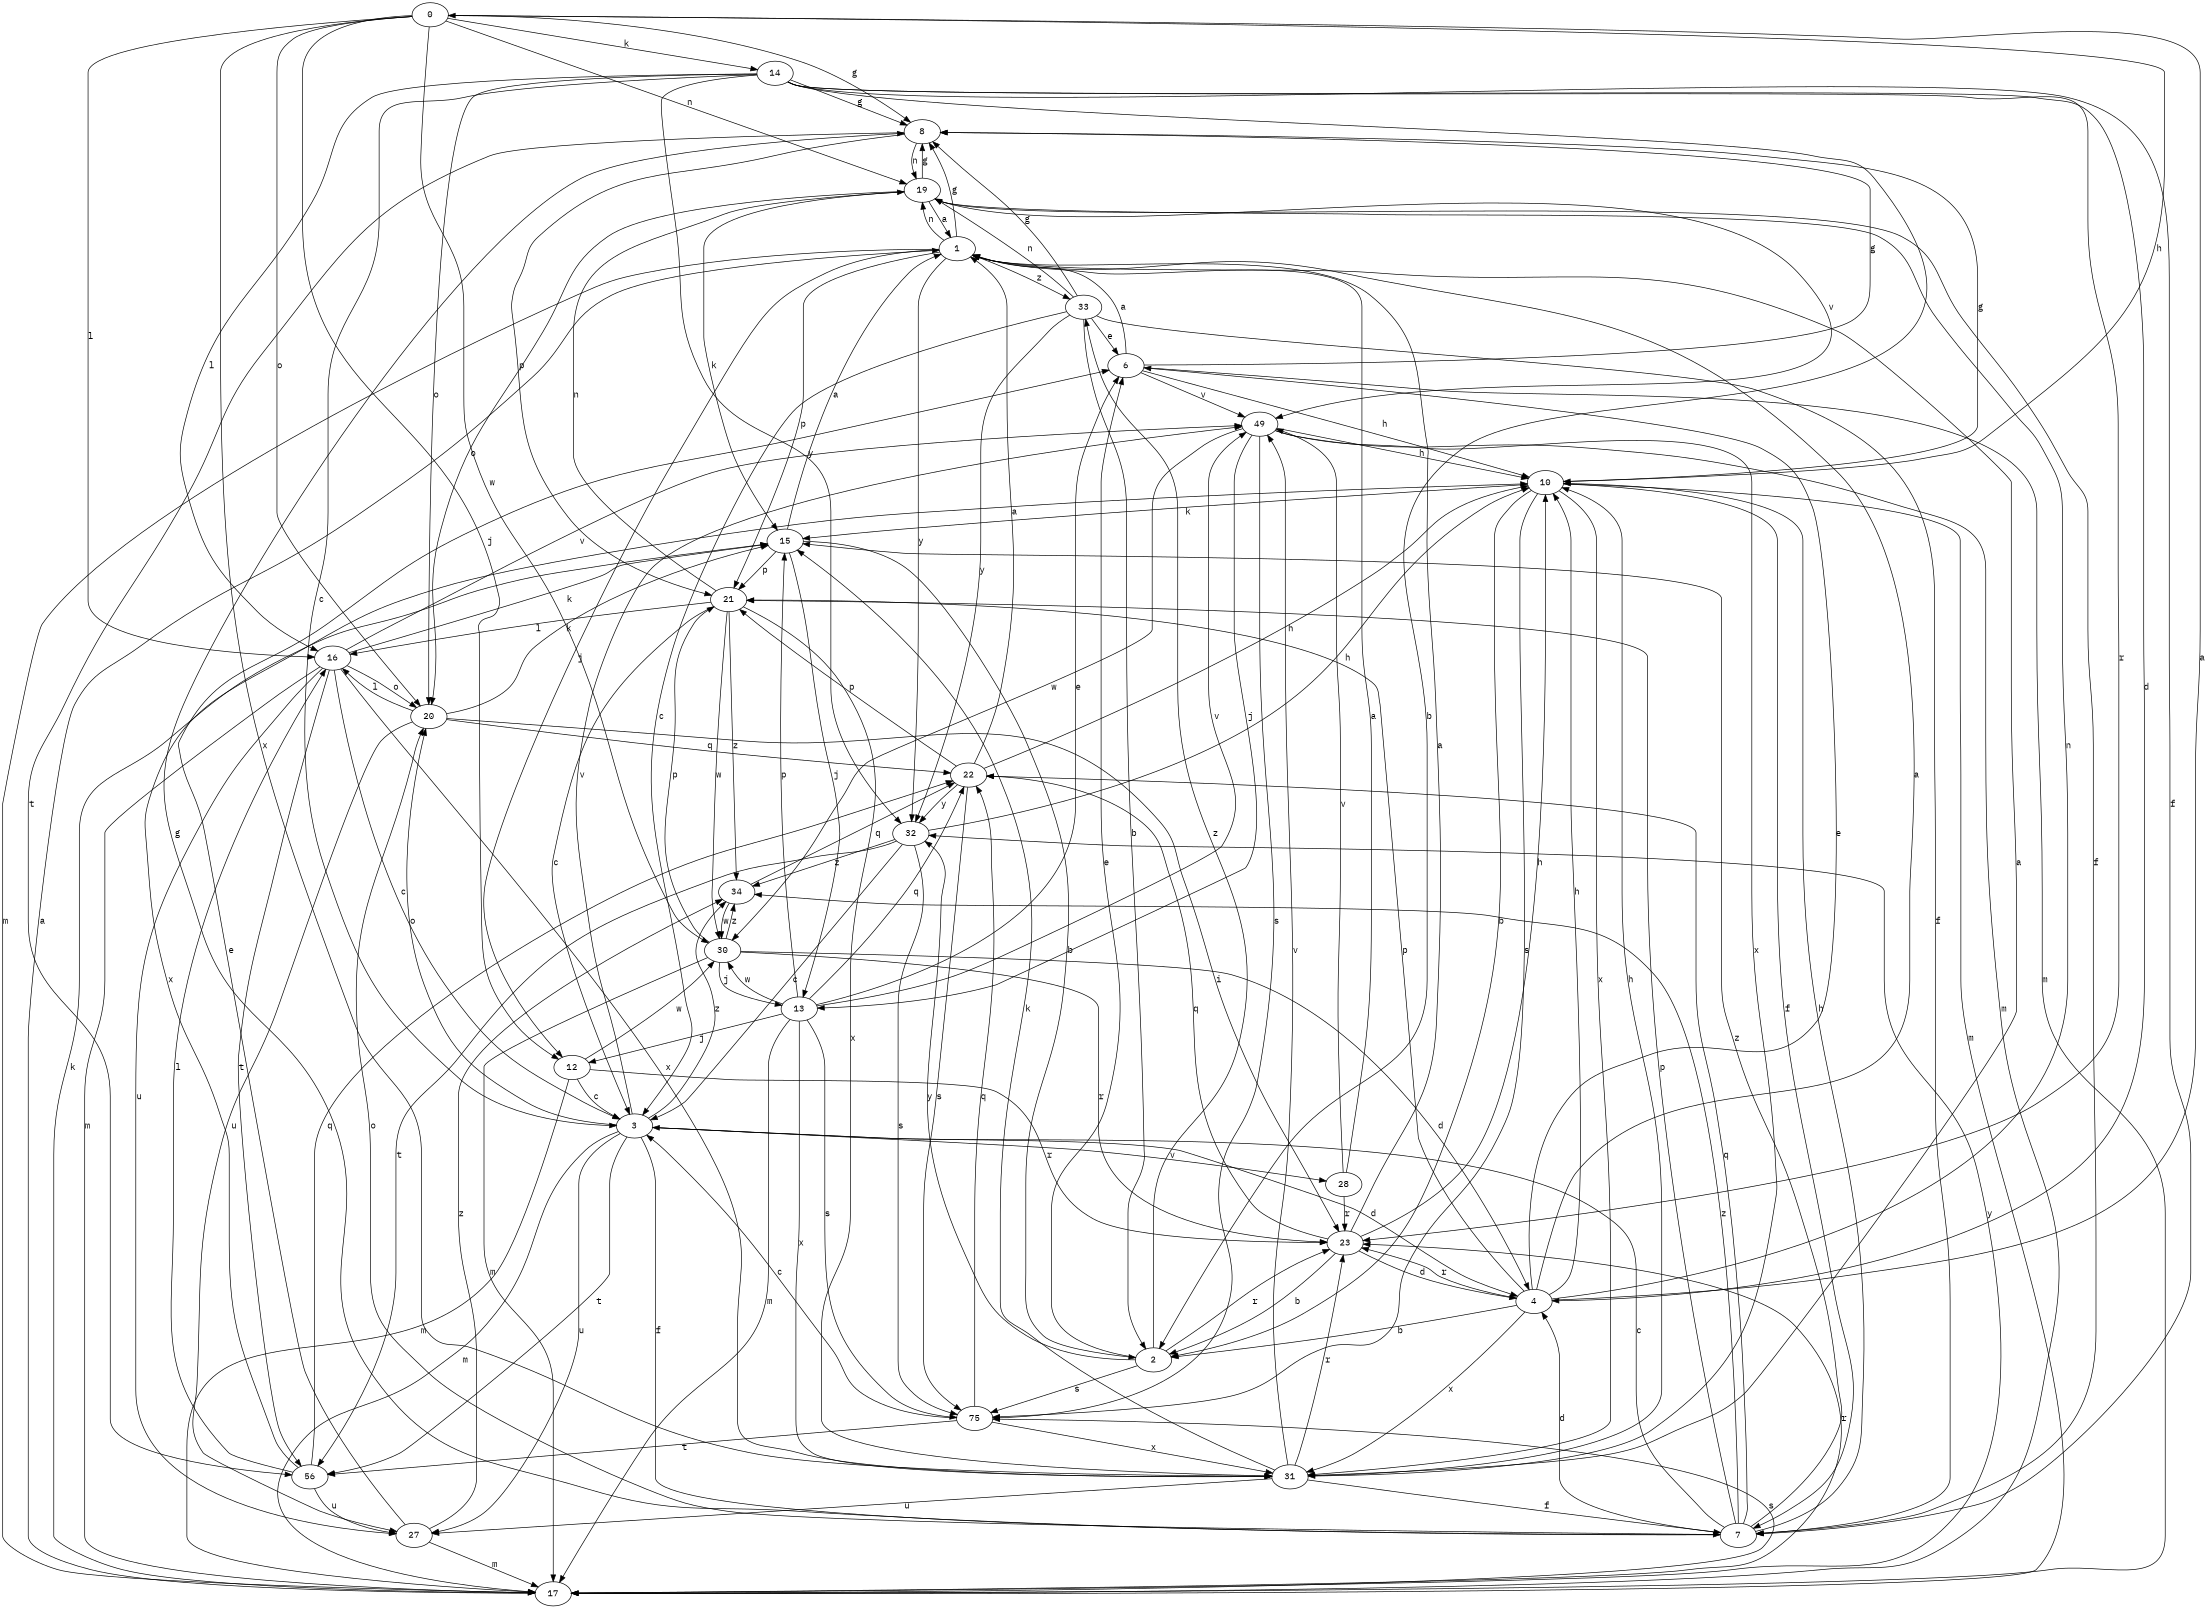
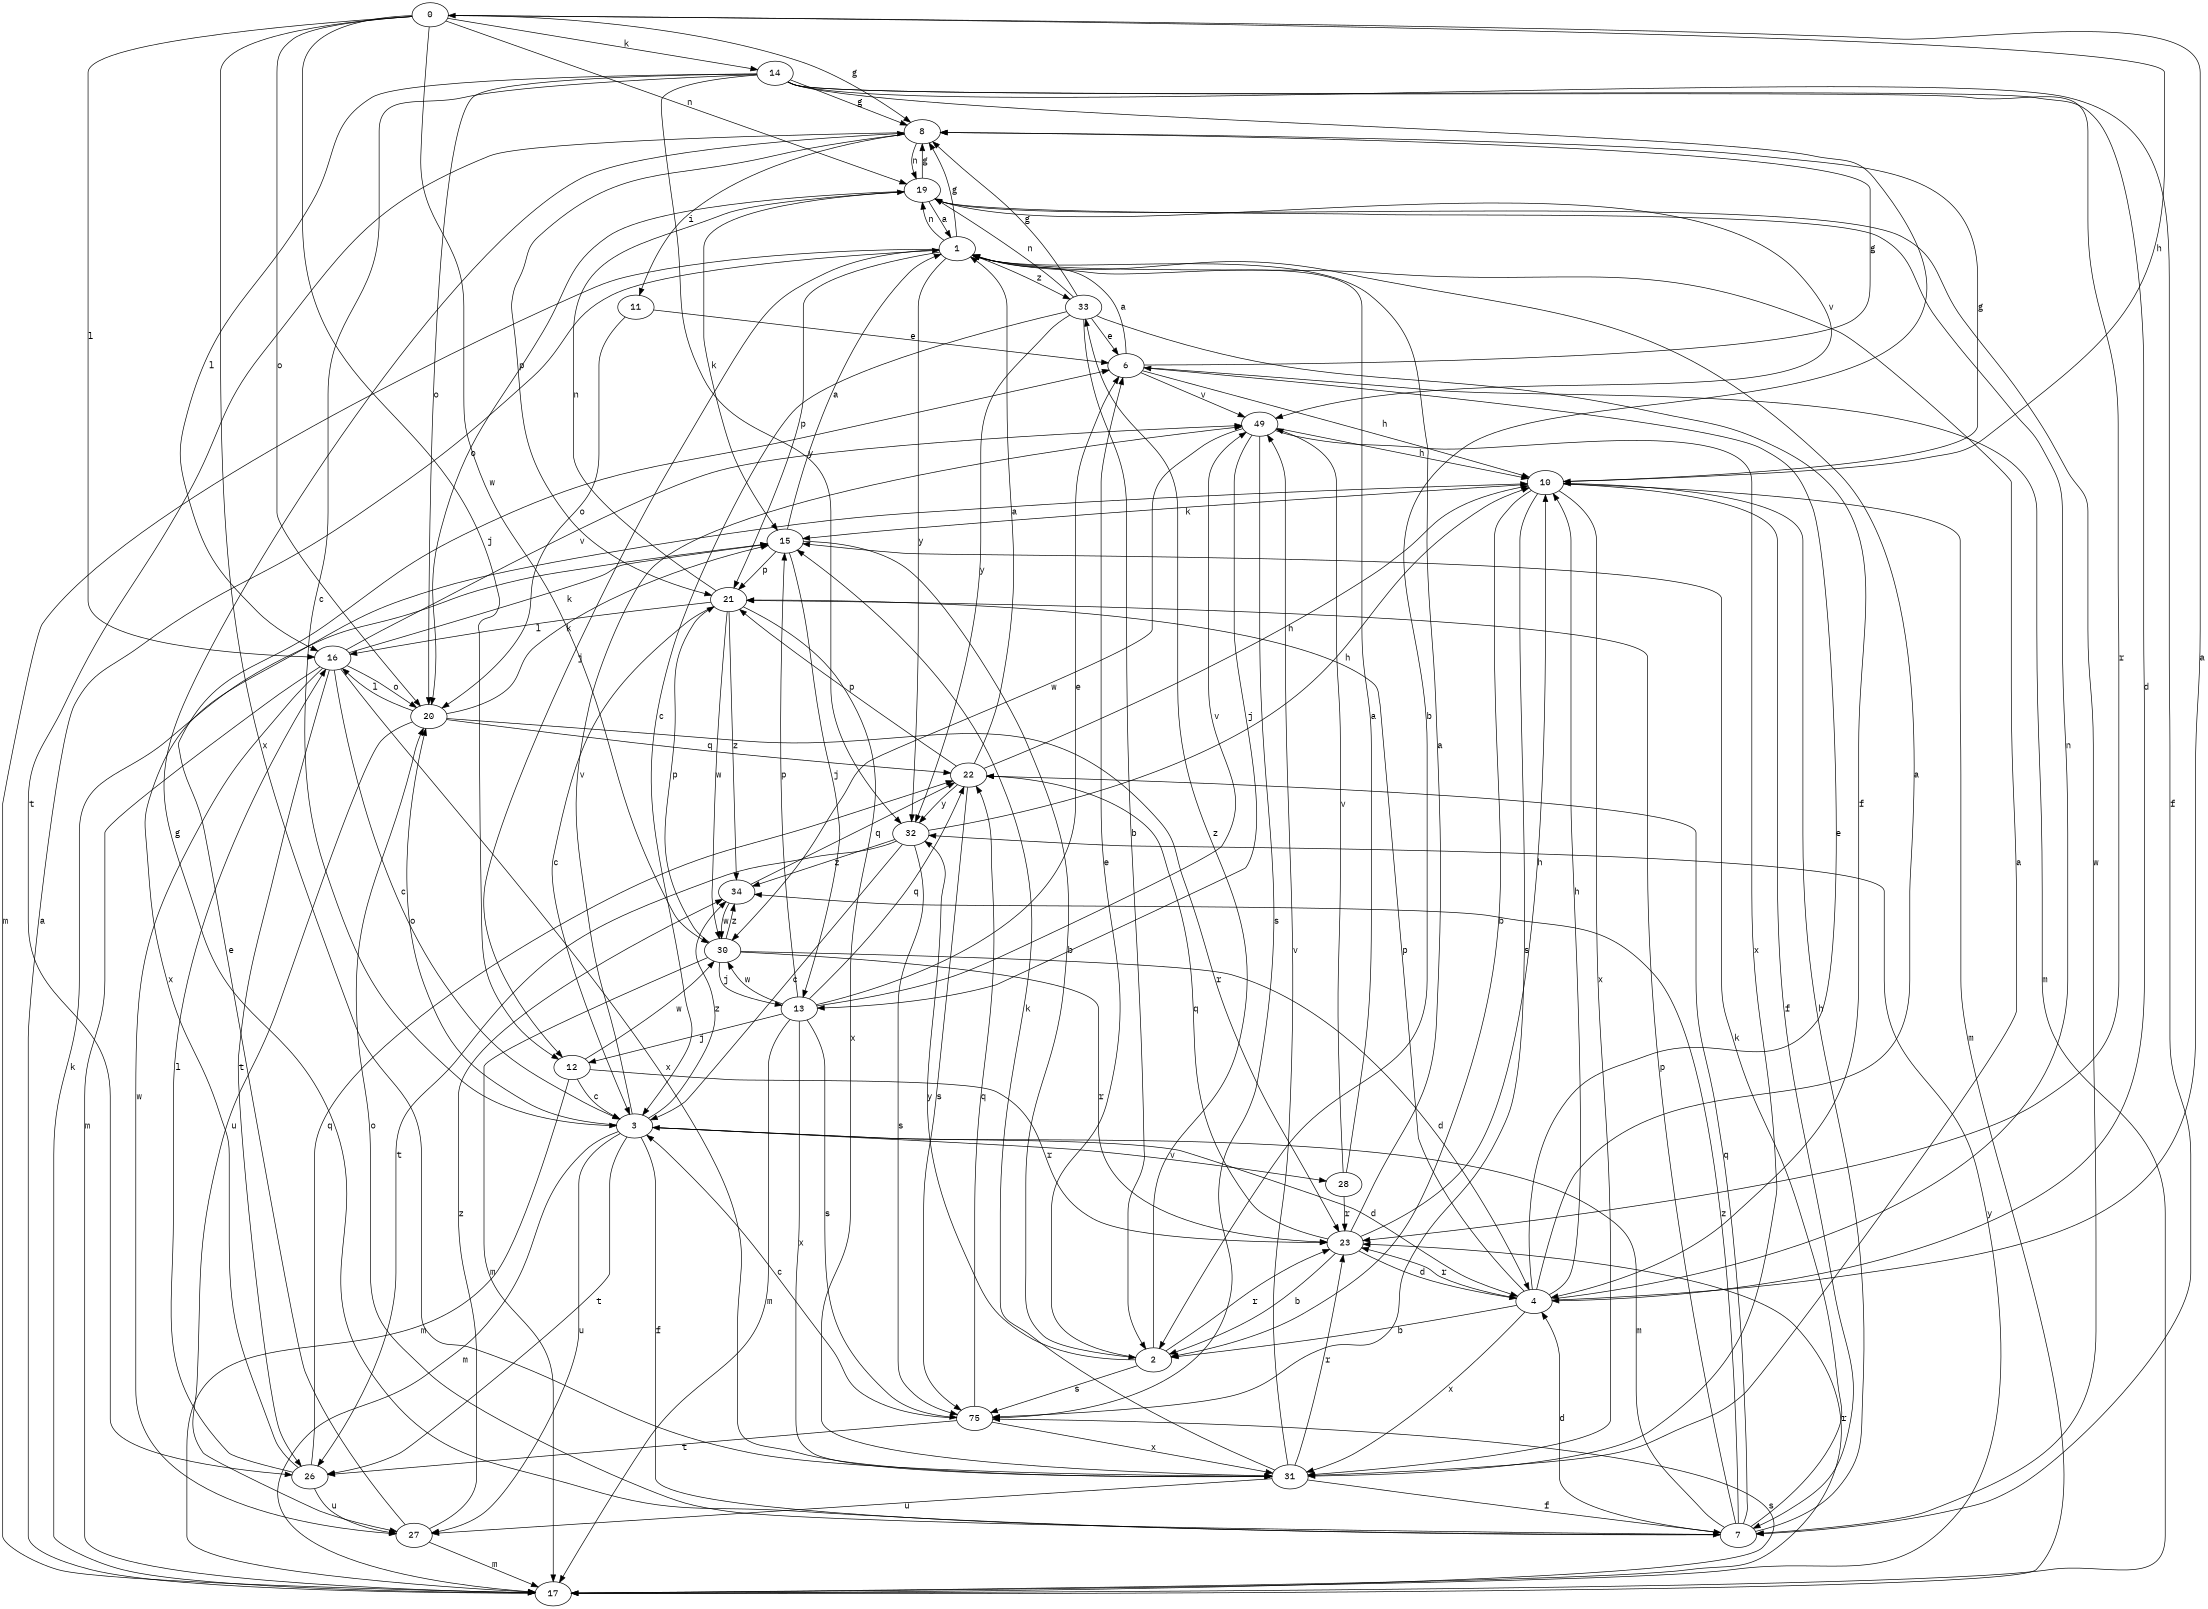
node "11": added
edge "33" -> "7": now "33" -> "4"
edge "19" -> "7": label "f" -> "w"
edge "20" -> "23": label "i" -> "r"
edge "7" -> "15": label "z" -> "k"
edge "16" -> "27": label "u" -> "w"
edge "31" -> "10": removed, label "h"
edge "7" -> "3": label "c" -> "m"
edge "49" -> "17": removed, label "m"
node "56": label "56" -> "26"
